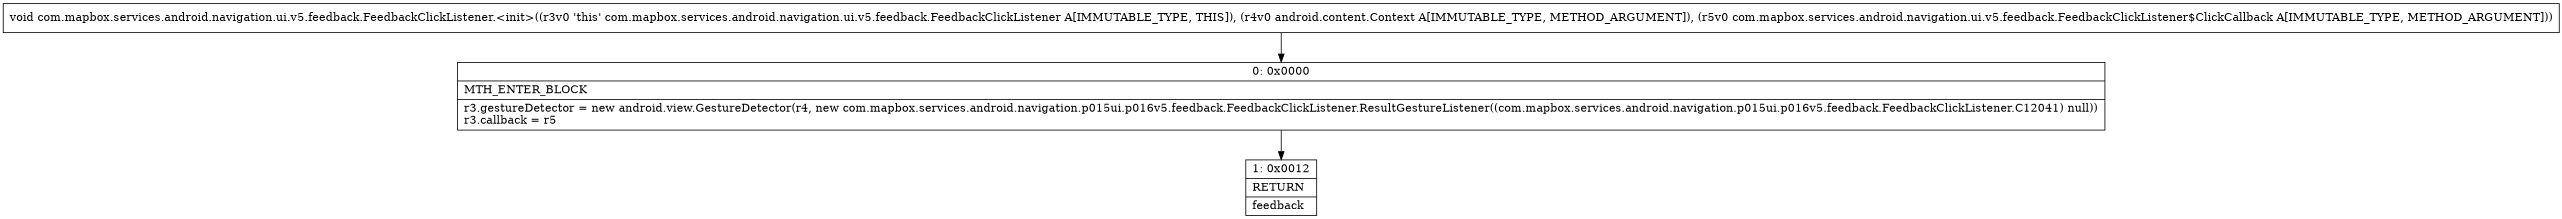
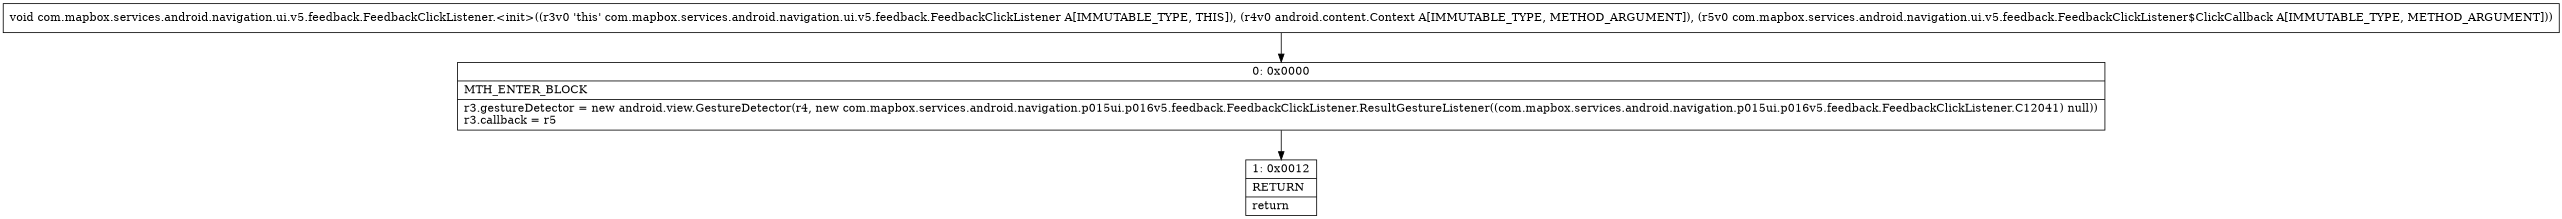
node "1: 0x0012": text "feedback" -> "return"
